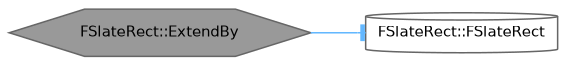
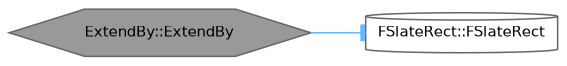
node "FSlateRect::ExtendBy": label "FSlateRect::ExtendBy" -> "ExtendBy::ExtendBy"
